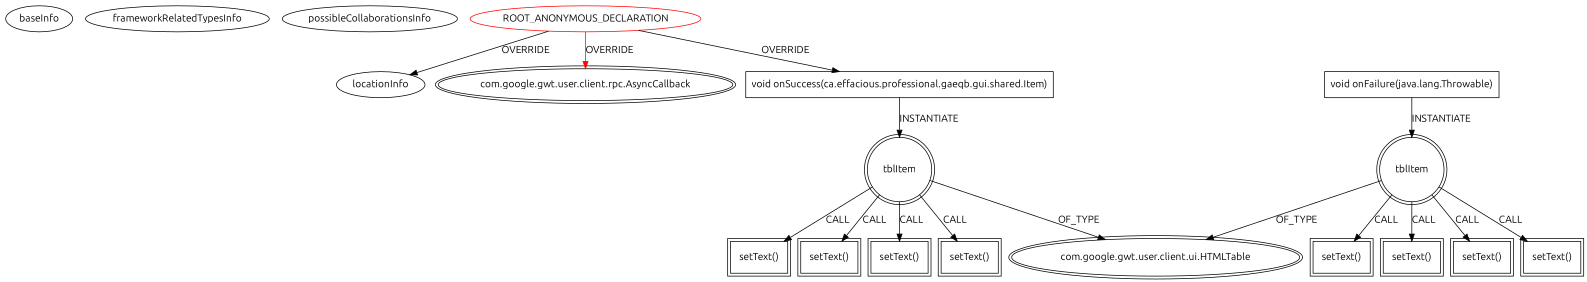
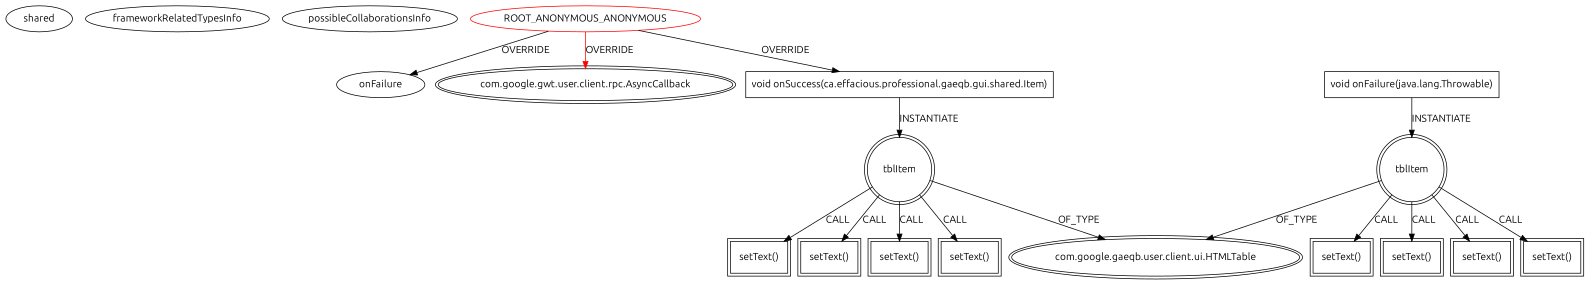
node "baseInfo": label "baseInfo" -> "shared"
node "ROOT_ANONYMOUS_DECLARATION": label "ROOT_ANONYMOUS_DECLARATION" -> "ROOT_ANONYMOUS_ANONYMOUS"
node "locationInfo": label "locationInfo" -> "onFailure"
node "com.google.gwt.user.client.ui.HTMLTable": label "com.google.gwt.user.client.ui.HTMLTable" -> "com.google.gaeqb.user.client.ui.HTMLTable"
